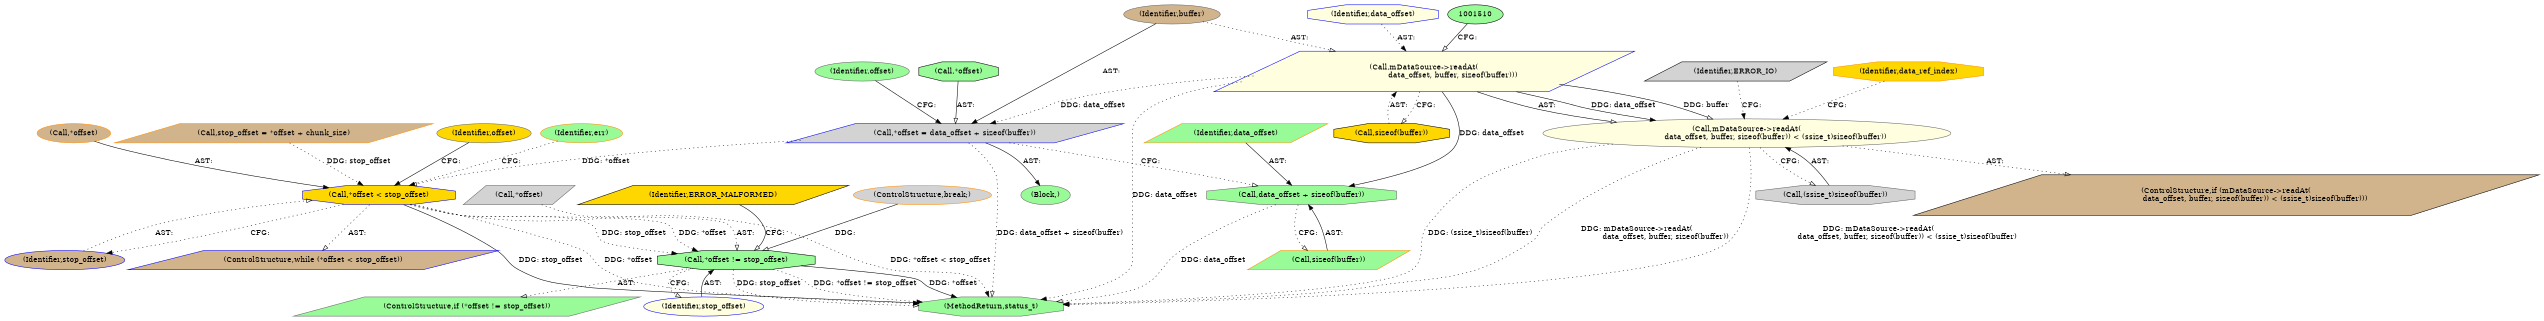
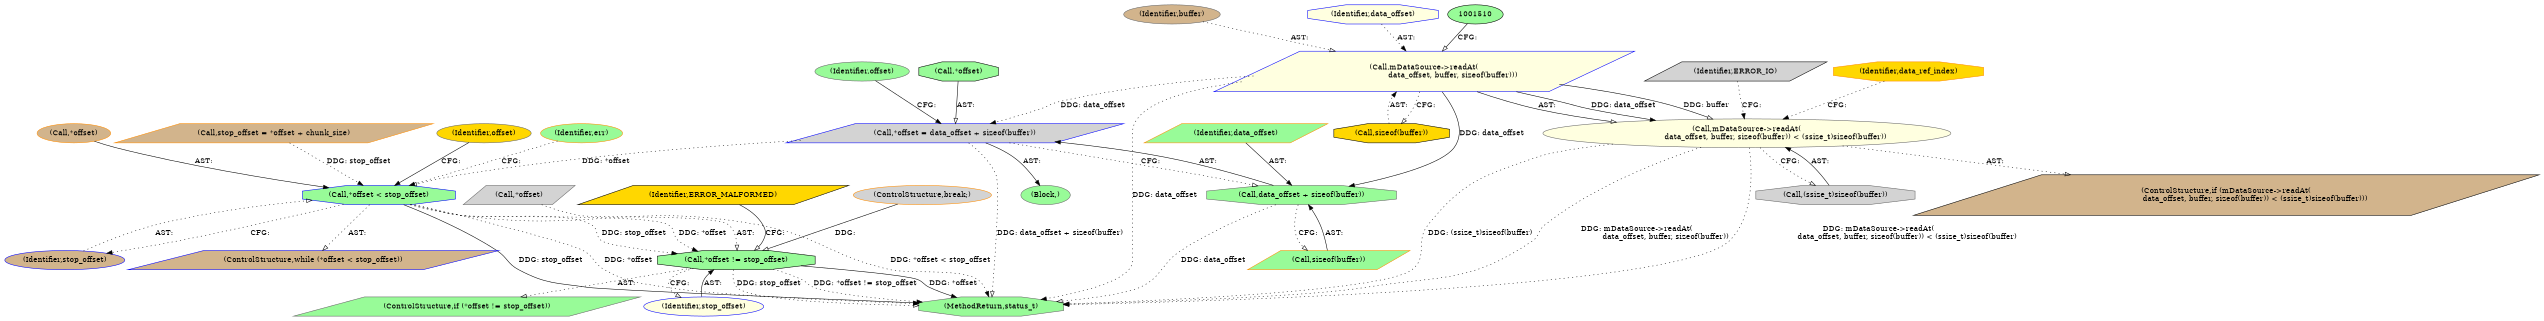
edge "(Identifier,buffer)" -> "(Call,*offset = data_offset + sizeof(buffer))": now "(Call,data_offset + sizeof(buffer))" -> "(Call,*offset = data_offset + sizeof(buffer))"
node "(Call,*offset < stop_offset)": fillcolor gold -> palegreen
